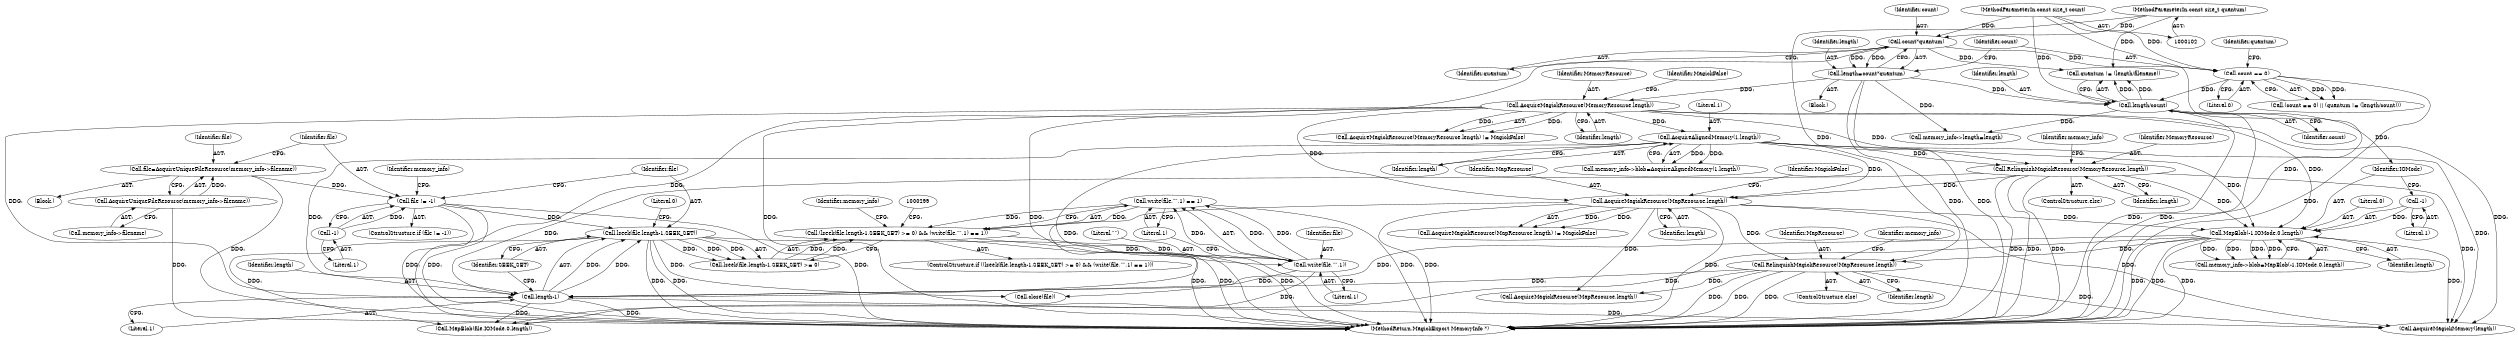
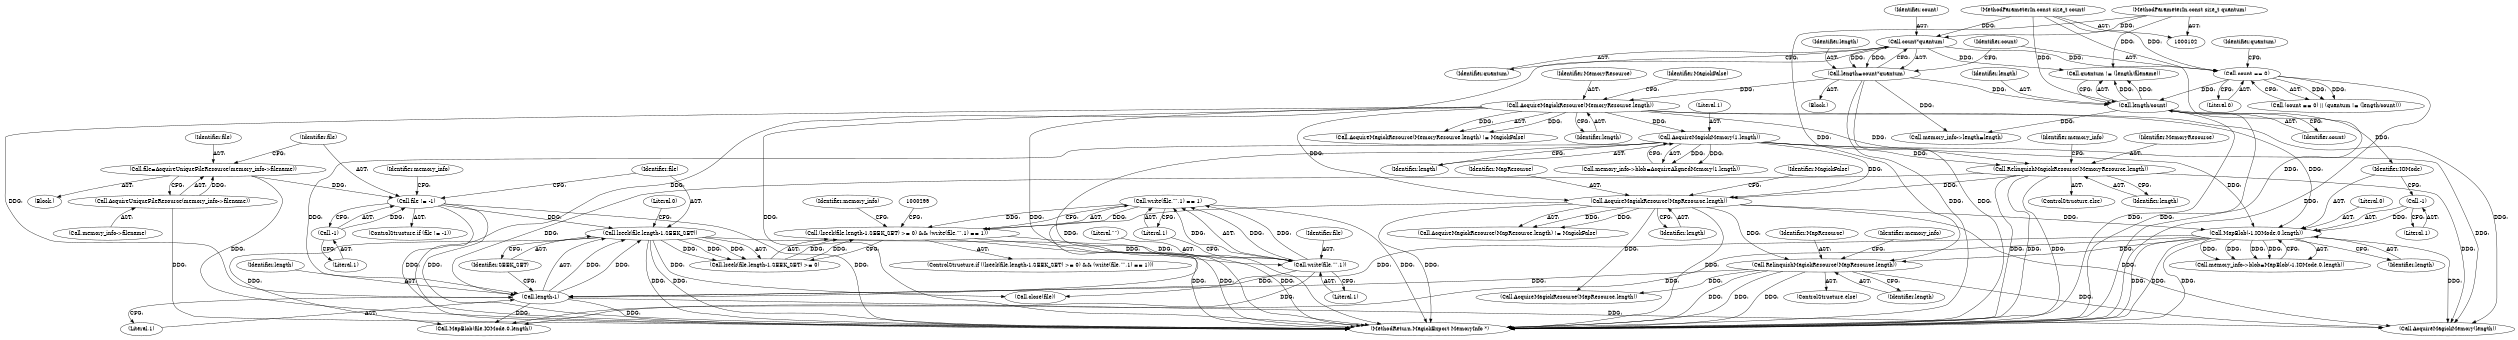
edge "1000102" -> "(MethodParameterIn,const size_t quantum)": reversed
node "(Call,AcquireAlignedMemory(1,length))": label "(Call,AcquireAlignedMemory(1,length))" -> "(Call,AcquireMagickMemory(1,length))"
edge "(Call,RelinquishMagickResource(MemoryResource,length))" -> "(Call,MapBlob(-1,IOMode,0,length))": removed, label "DDG:"
edge "(Call,AcquireUniqueFileResource(memory_info->filename))" -> "(Call,memory_info->filename)": removed, label "CFG:"
